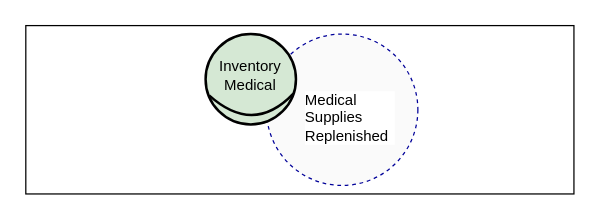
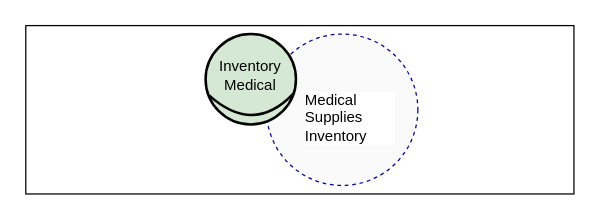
node "Medical Supplies Replenished": label "Medical Supplies Replenished" -> "Medical Supplies Inventory"
